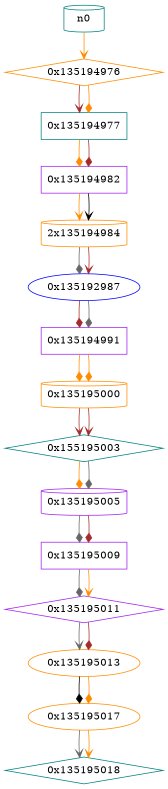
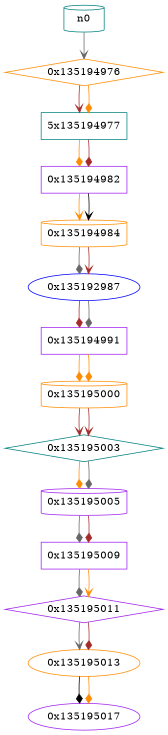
edge "n0" -> "0x135194976": color darkorange -> gray40
node "0x135194977": label "0x135194977" -> "5x135194977"
node "2x135194984": label "2x135194984" -> "0x135194984"
node "0x155195003": label "0x155195003" -> "0x135195003"
node "0x135195017": color darkorange -> purple
node "0x135195018": removed
